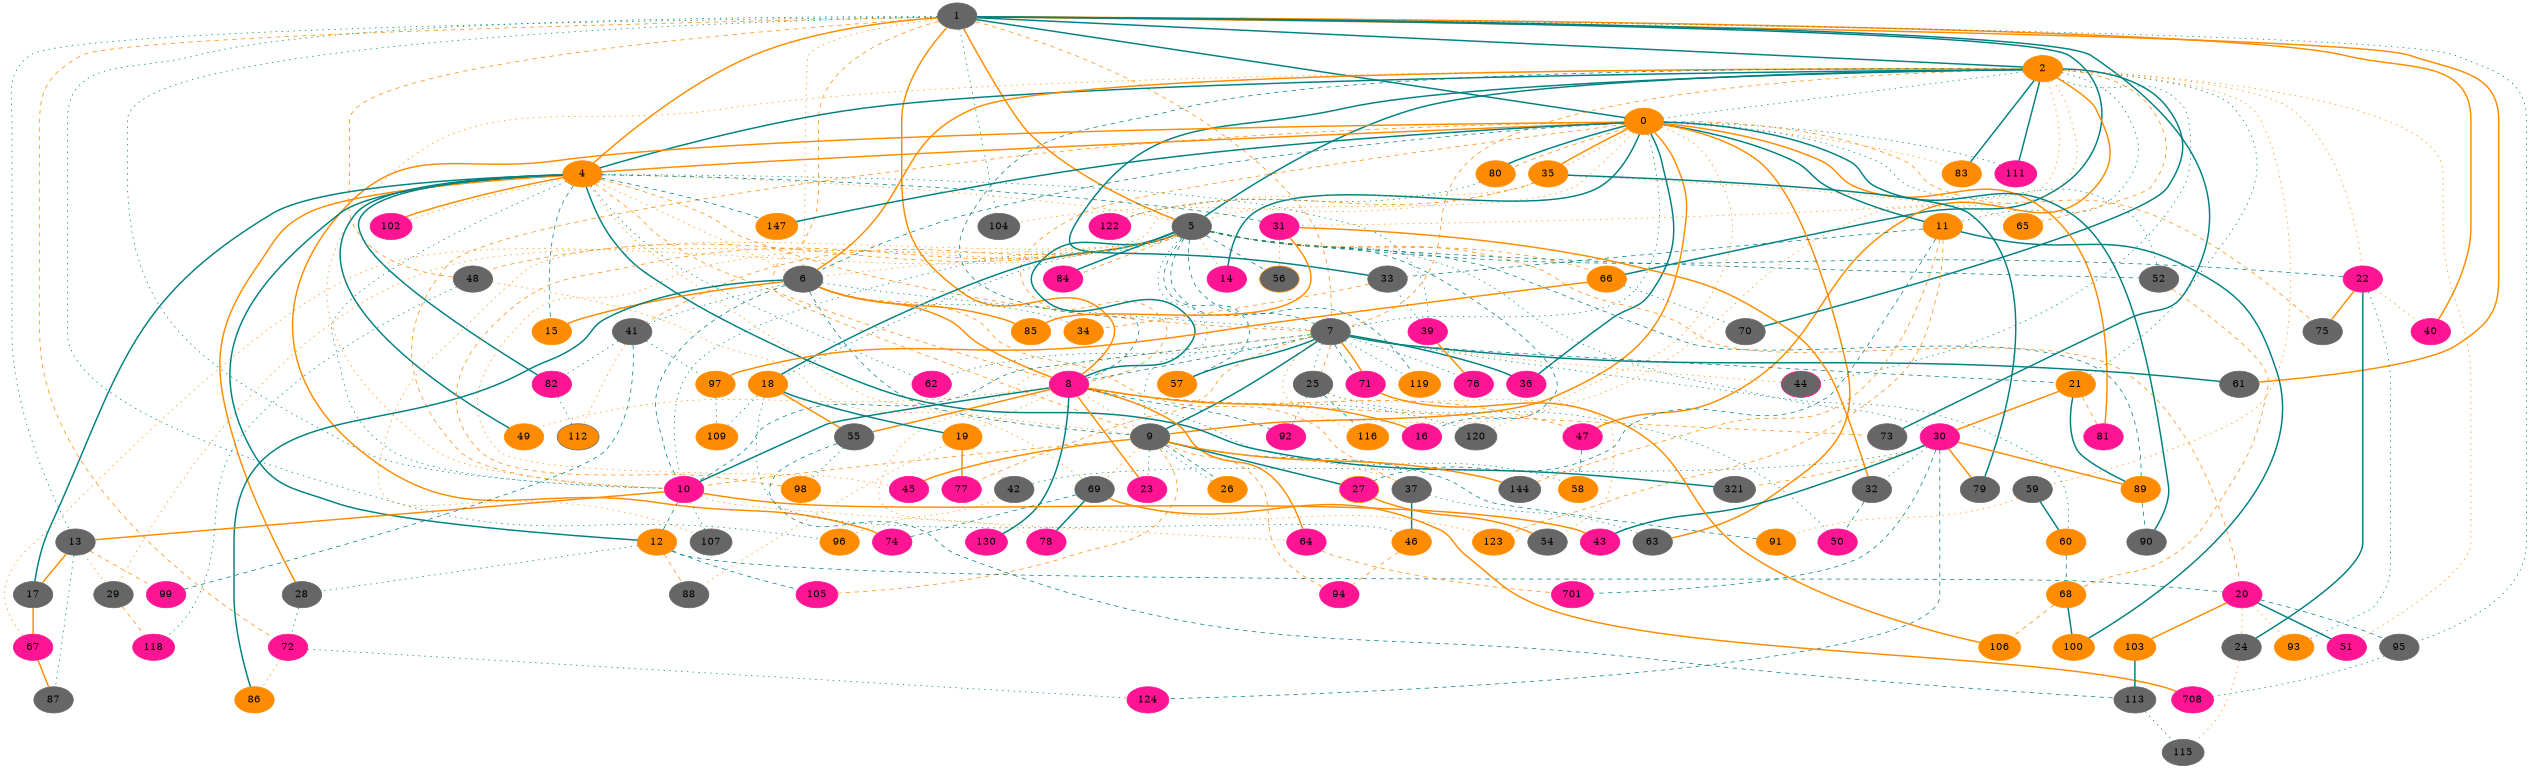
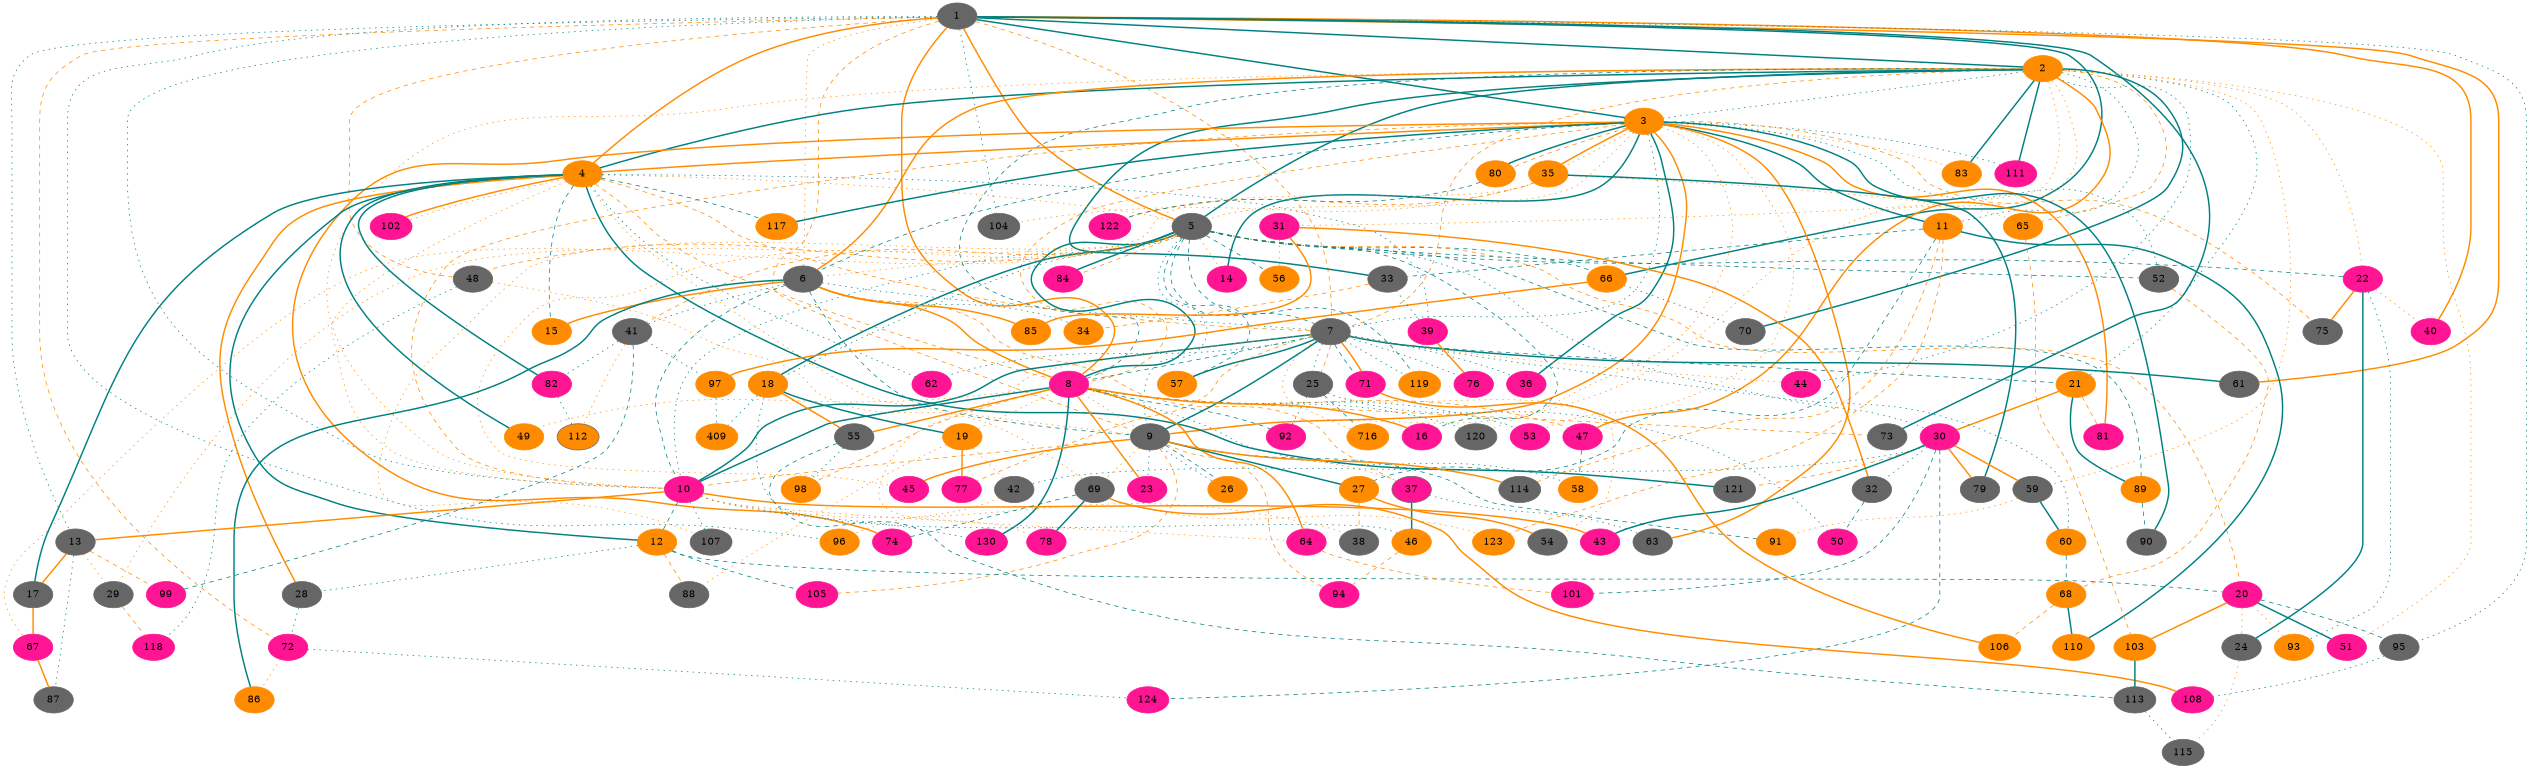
node "0": label "0" -> "3"
edge "4" -- "31": removed
edge "80" -- "122": style dotted -> dashed
node "147": label "147" -> "117"
edge "4" -- "6": removed
edge "5" -- "66": color darkorange -> teal
edge "5" -- "98": now "8" -- "98"
node "56": fillcolor gray40 -> darkorange
edge "7" -- "36": style bold -> dotted
edge "7" -- "10": style dashed -> bold
node "44": fillcolor gray40 -> deeppink
edge "4" -- "10": color teal -> darkorange
node "109": label "109" -> "409"
node "116": label "116" -> "716"
node "53": added
edge "65" -- "103": added
edge "30" -- "89": now "30" -- "59"
node "27": fillcolor deeppink -> darkorange
node "37": fillcolor gray40 -> deeppink
node "144": label "144" -> "114"
node "321": label "321" -> "121"
edge "10" -- "130": added
node "38": added
node "701": label "701" -> "101"
node "100": label "100" -> "110"
node "708": label "708" -> "108"
